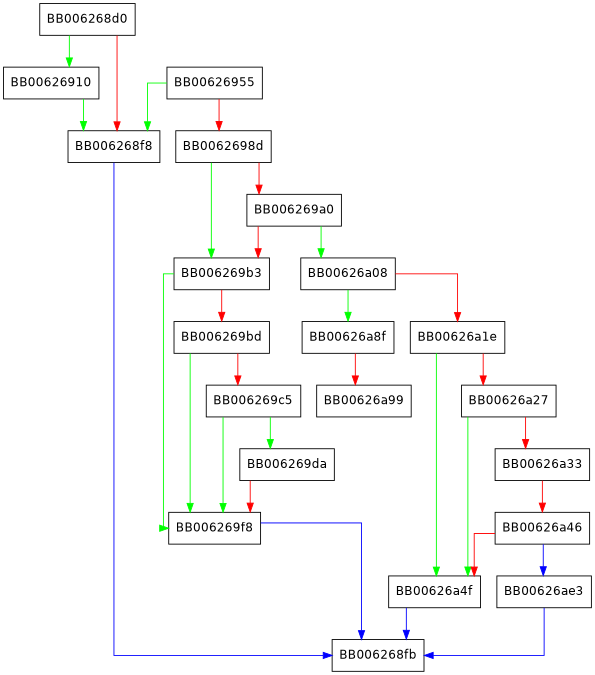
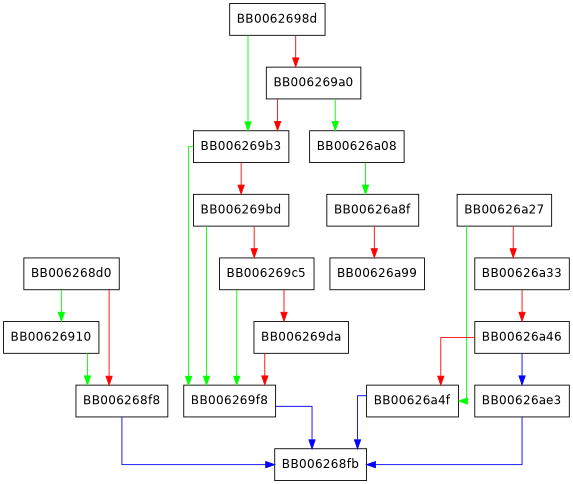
node "BB00626955": removed
node "BB00626a1e": removed
edge "BB006269c5" -> "BB006269da": color green -> red
